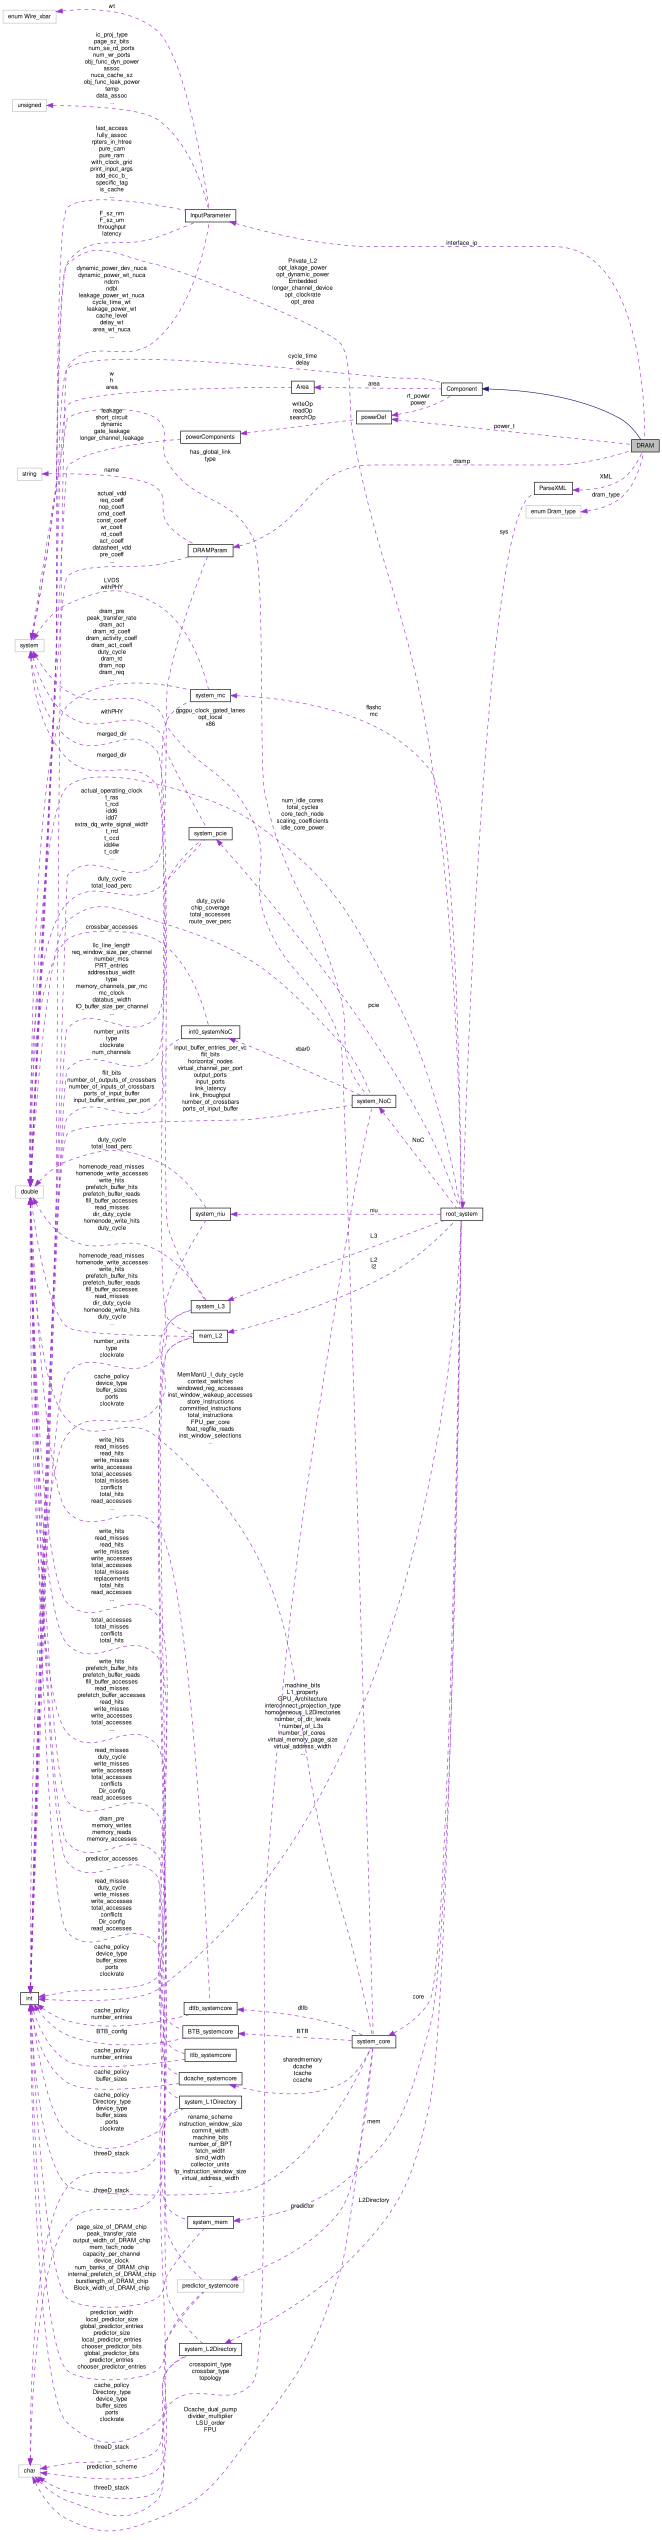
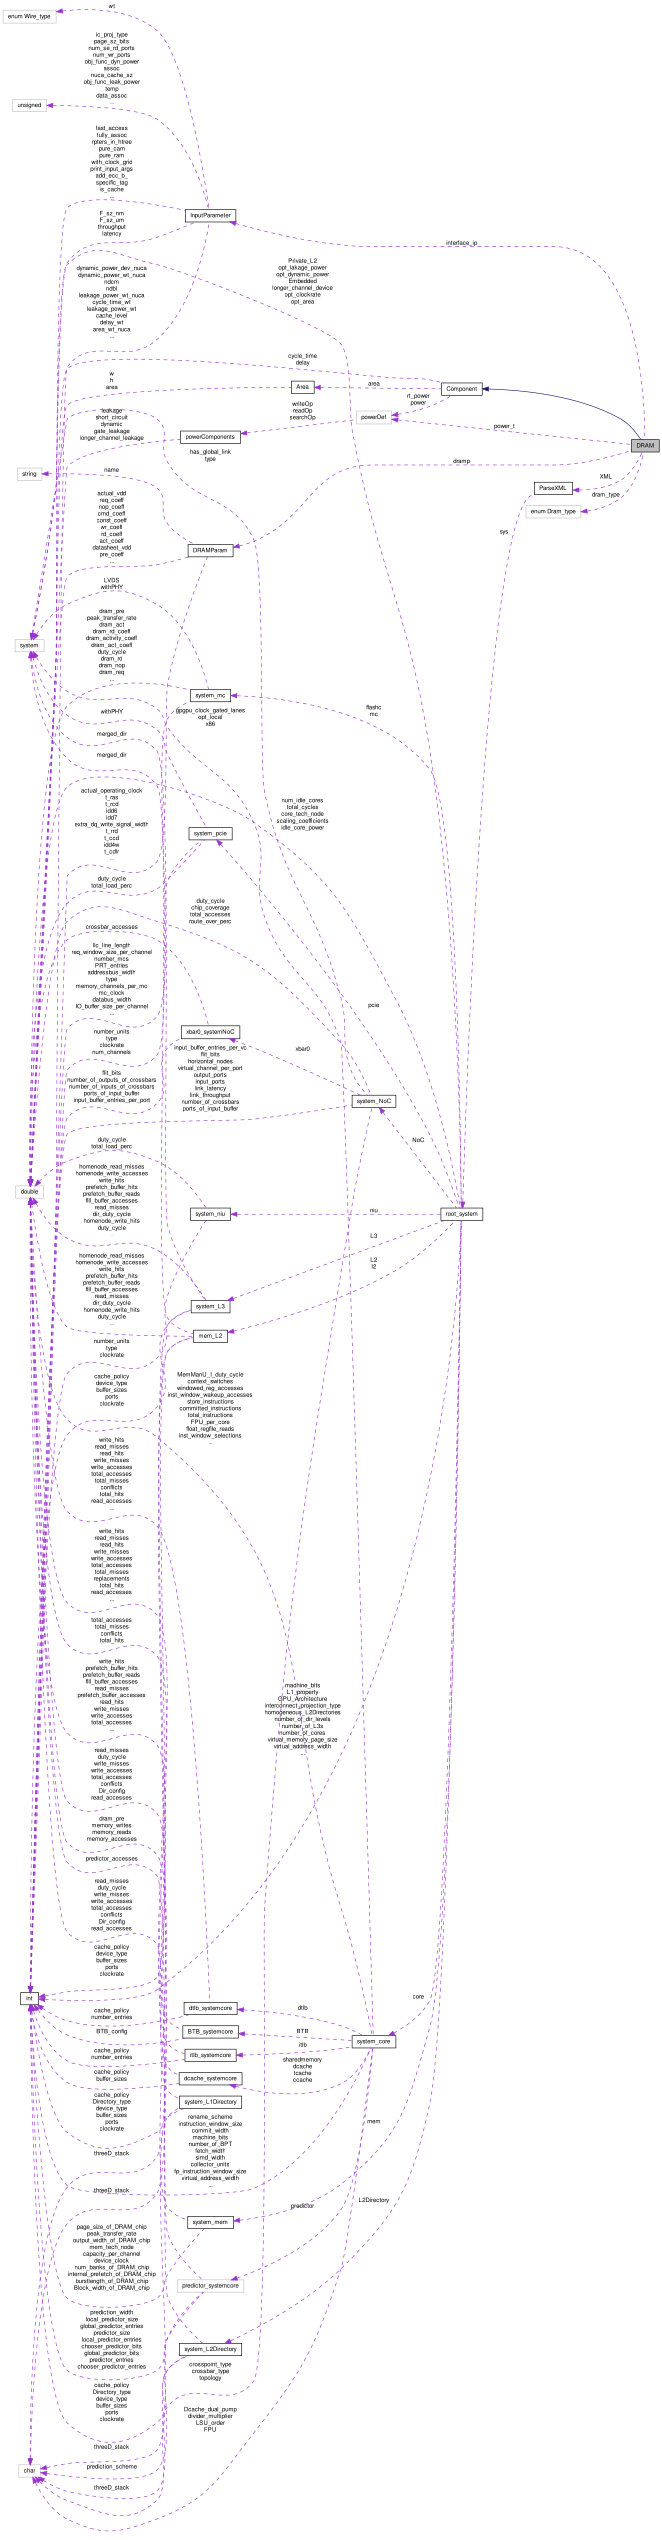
node "enum Wire_xbar": label "enum Wire_xbar" -> "enum Wire_type"
node "powerDef": color black -> grey75
node "int0_systemNoC": label "int0_systemNoC" -> "xbar0_systemNoC"
edge "system_core" -> "itlb_systemcore": added, label "itlb"
